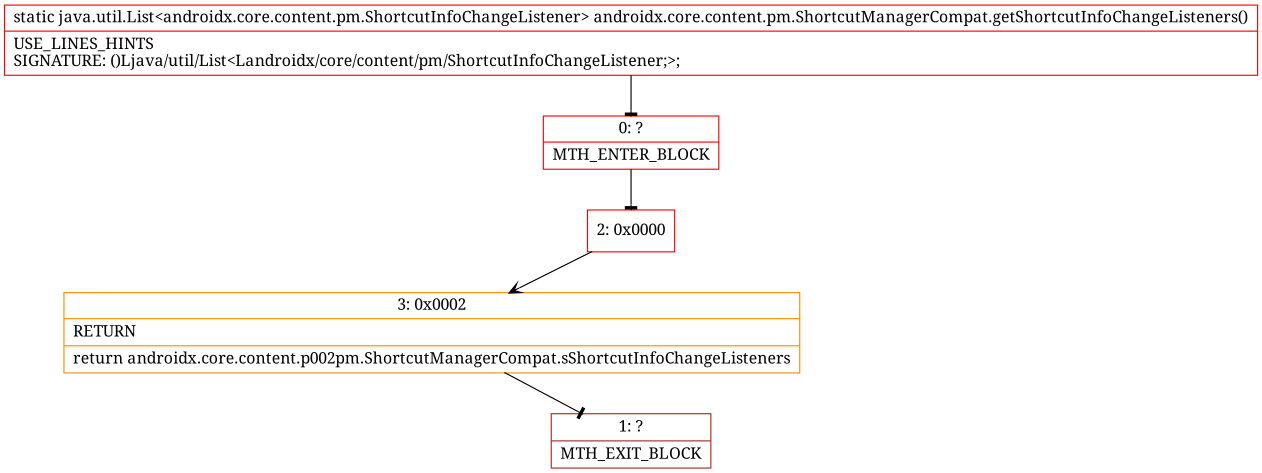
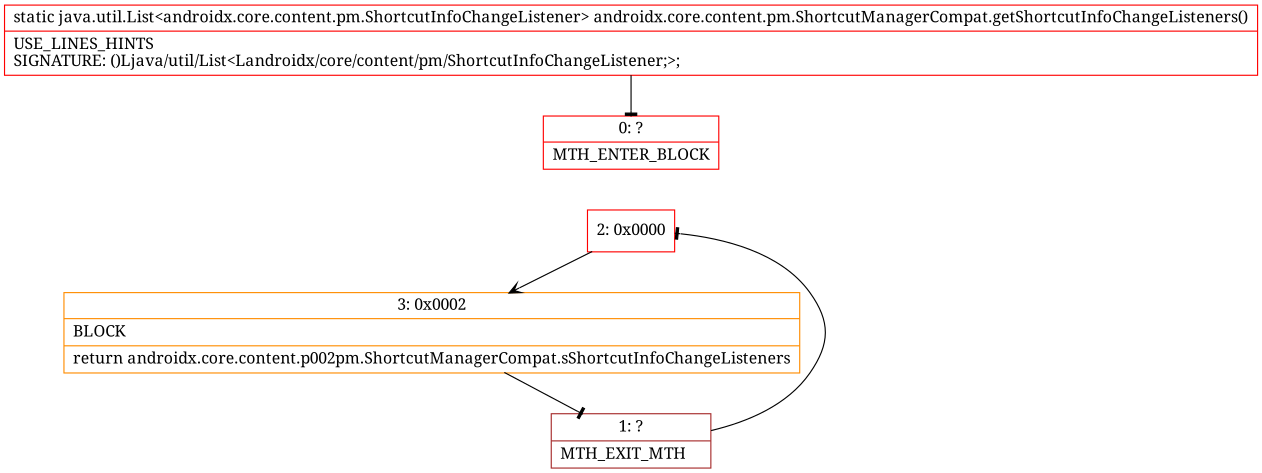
edge "0: ?" -> "2: 0x0000": now "1: ?" -> "2: 0x0000"
node "3: 0x0002": text "RETURN" -> "BLOCK"
node "1: ?": text "MTH_EXIT_BLOCK" -> "MTH_EXIT_MTH"
